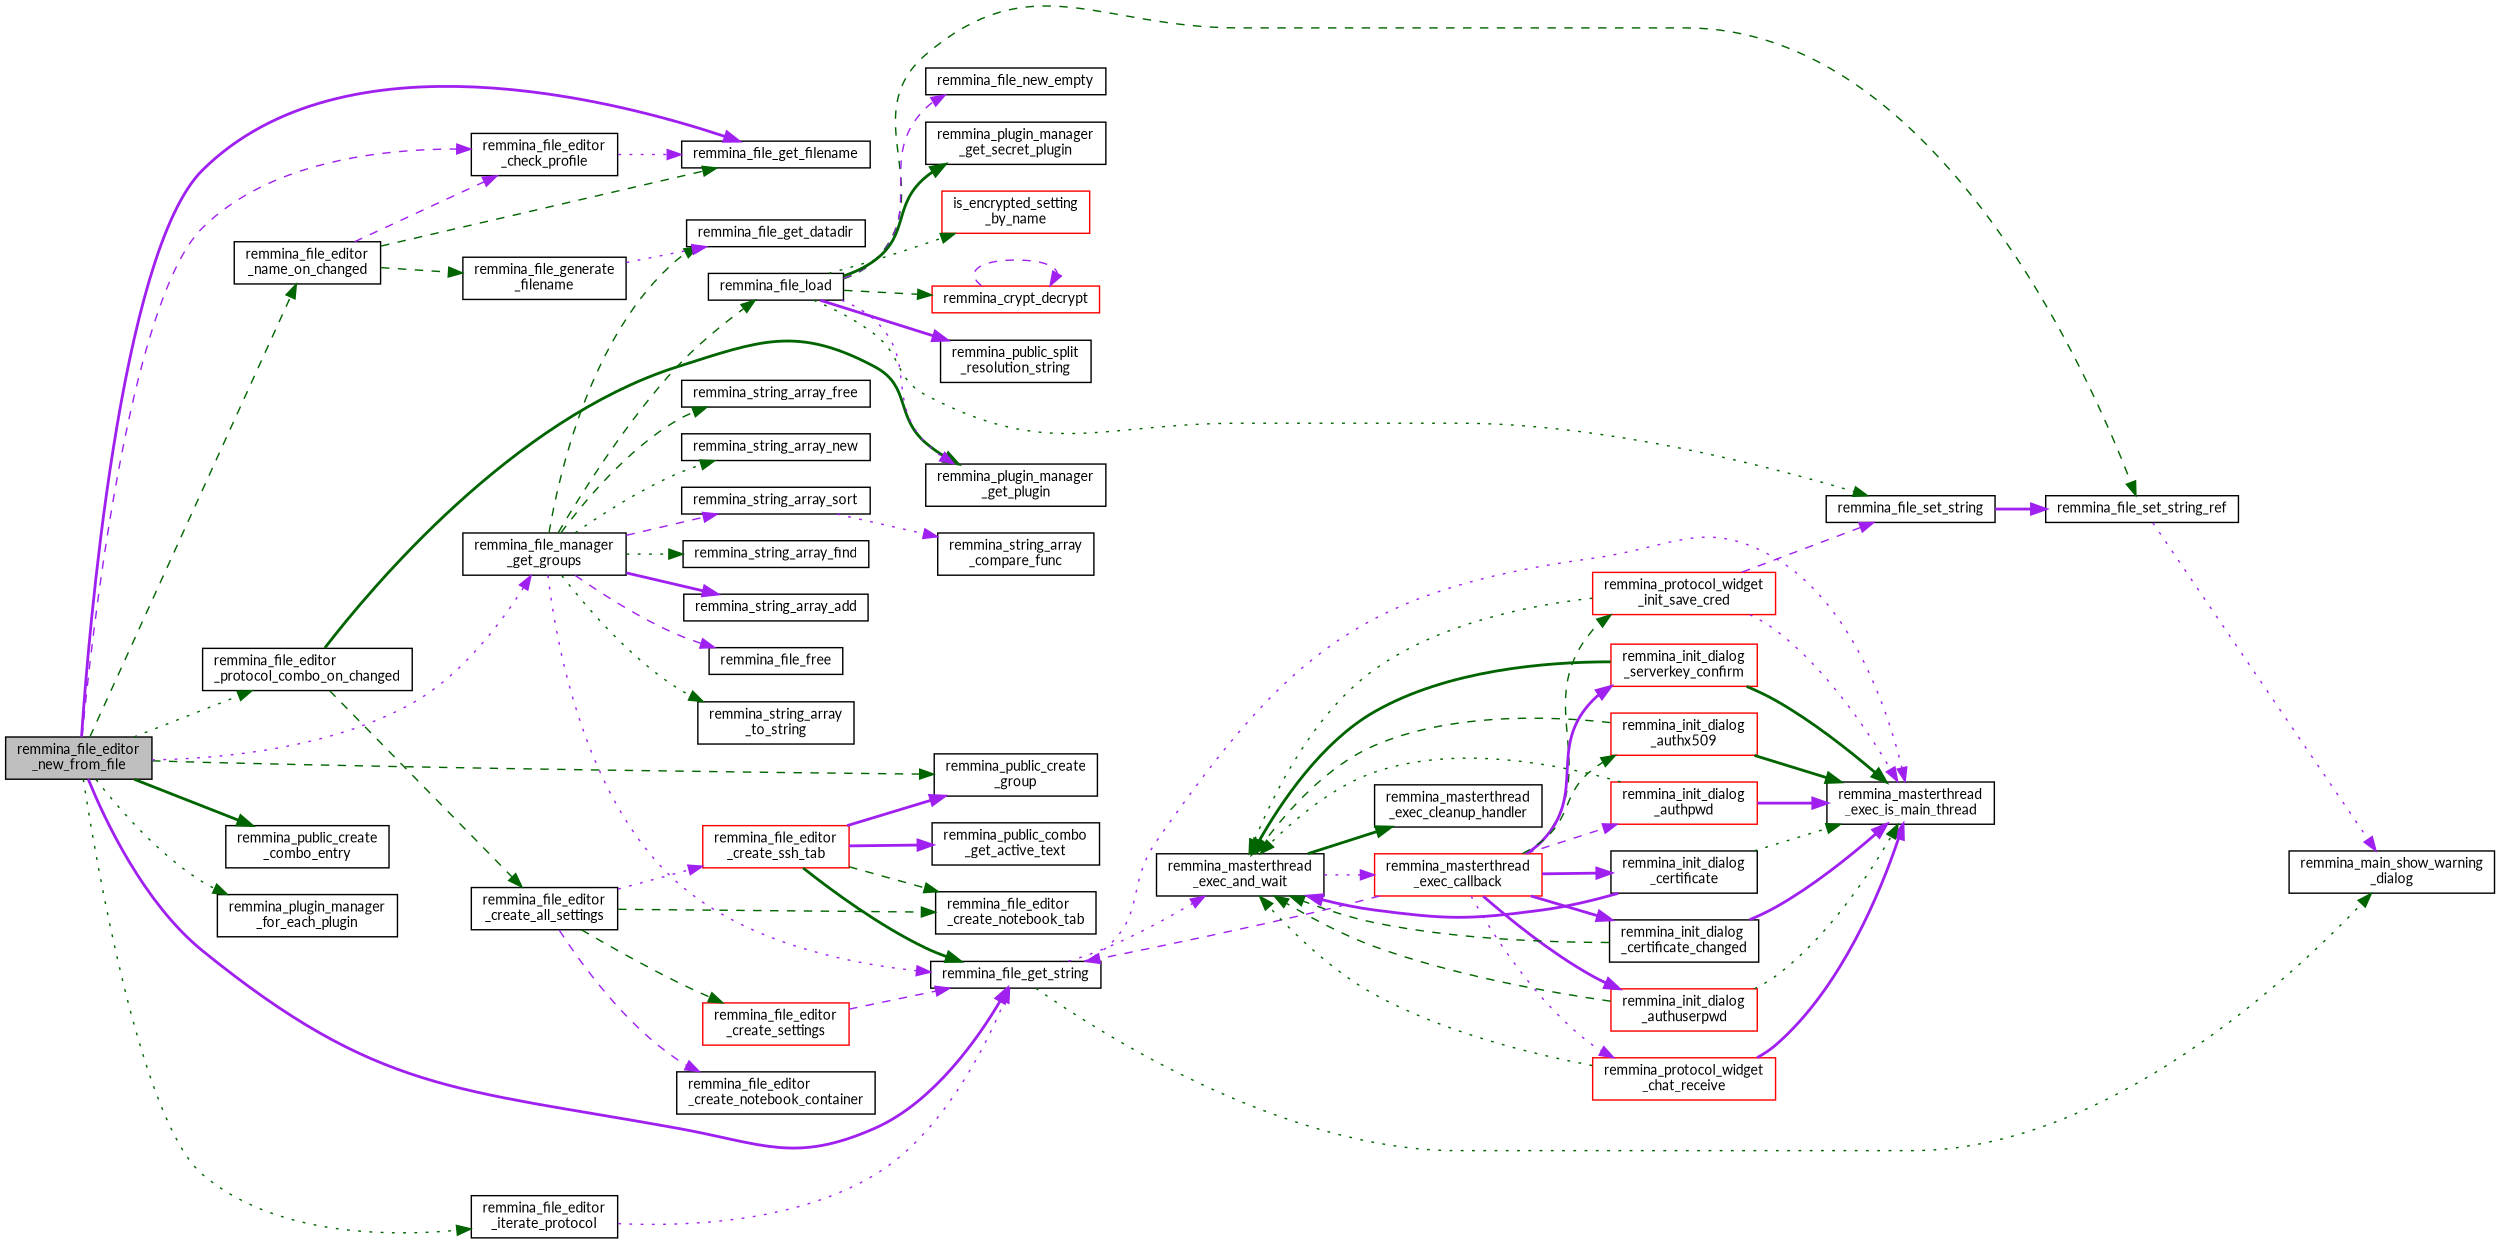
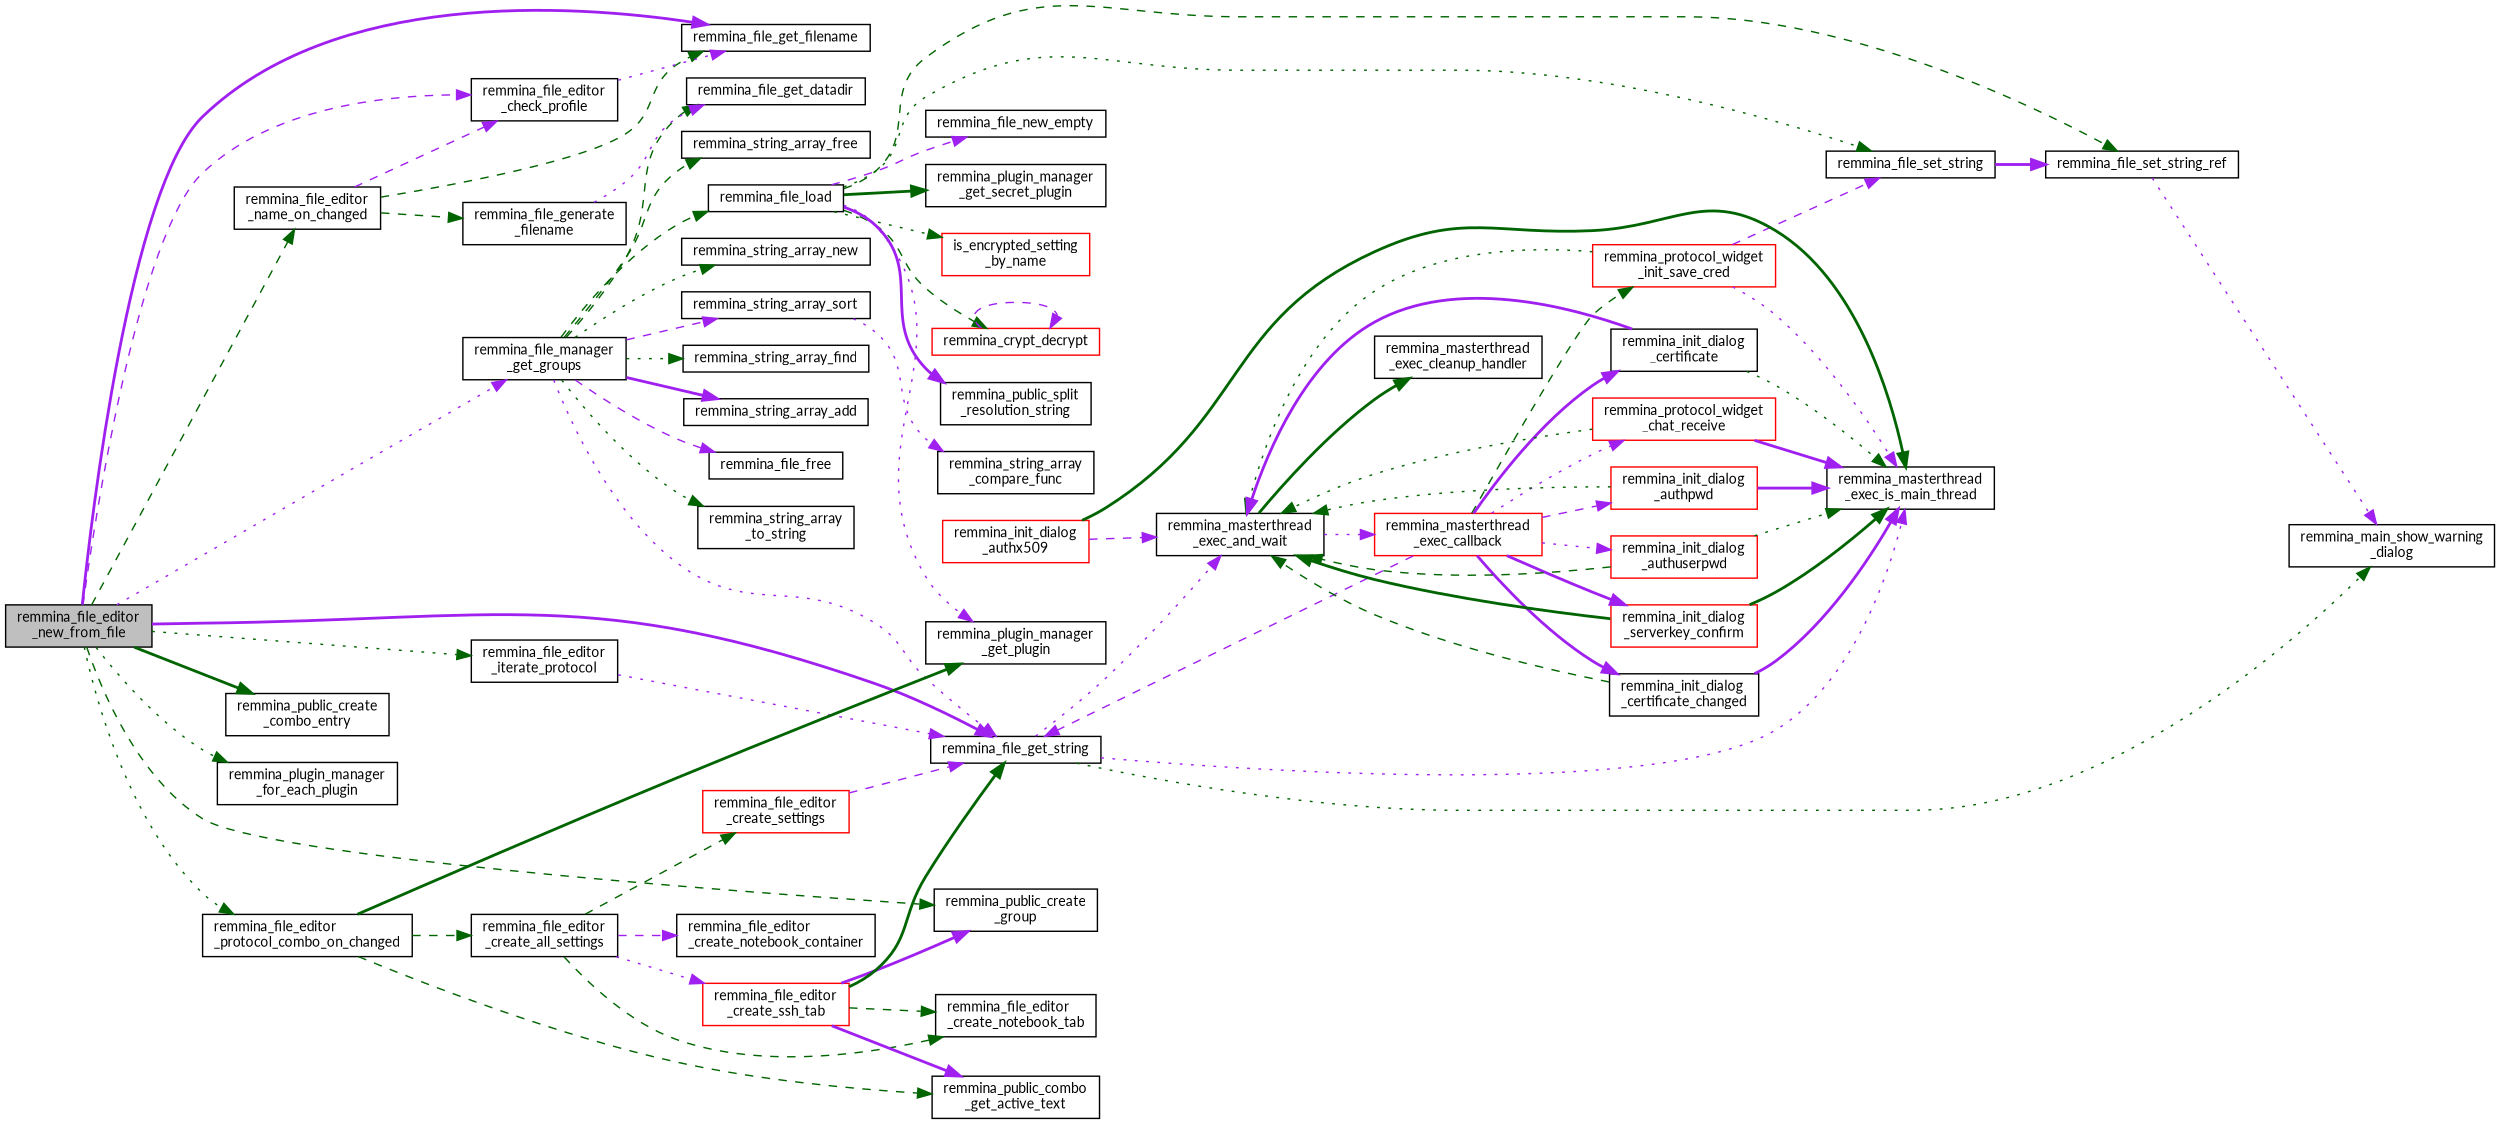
edge "remmina_init_dialog _authx509" -> "remmina_masterthread _exec_and_wait": color darkgreen -> purple
edge "remmina_masterthread _exec_callback" -> "remmina_init_dialog _authx509": removed
edge "remmina_masterthread _exec_callback" -> "remmina_init_dialog _authuserpwd": style bold -> dotted
edge "remmina_file_editor _protocol_combo_on_changed" -> "remmina_public_combo _get_active_text": added
